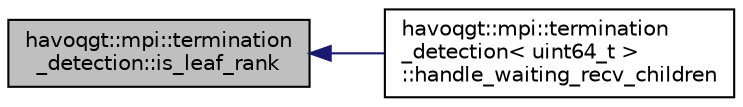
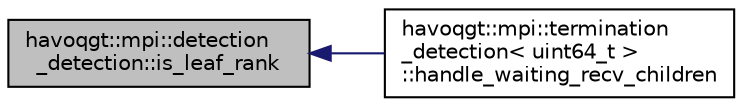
node "havoqgt::mpi::termination _detection::is_leaf_rank": label "havoqgt::mpi::termination _detection::is_leaf_rank" -> "havoqgt::mpi::detection _detection::is_leaf_rank"
